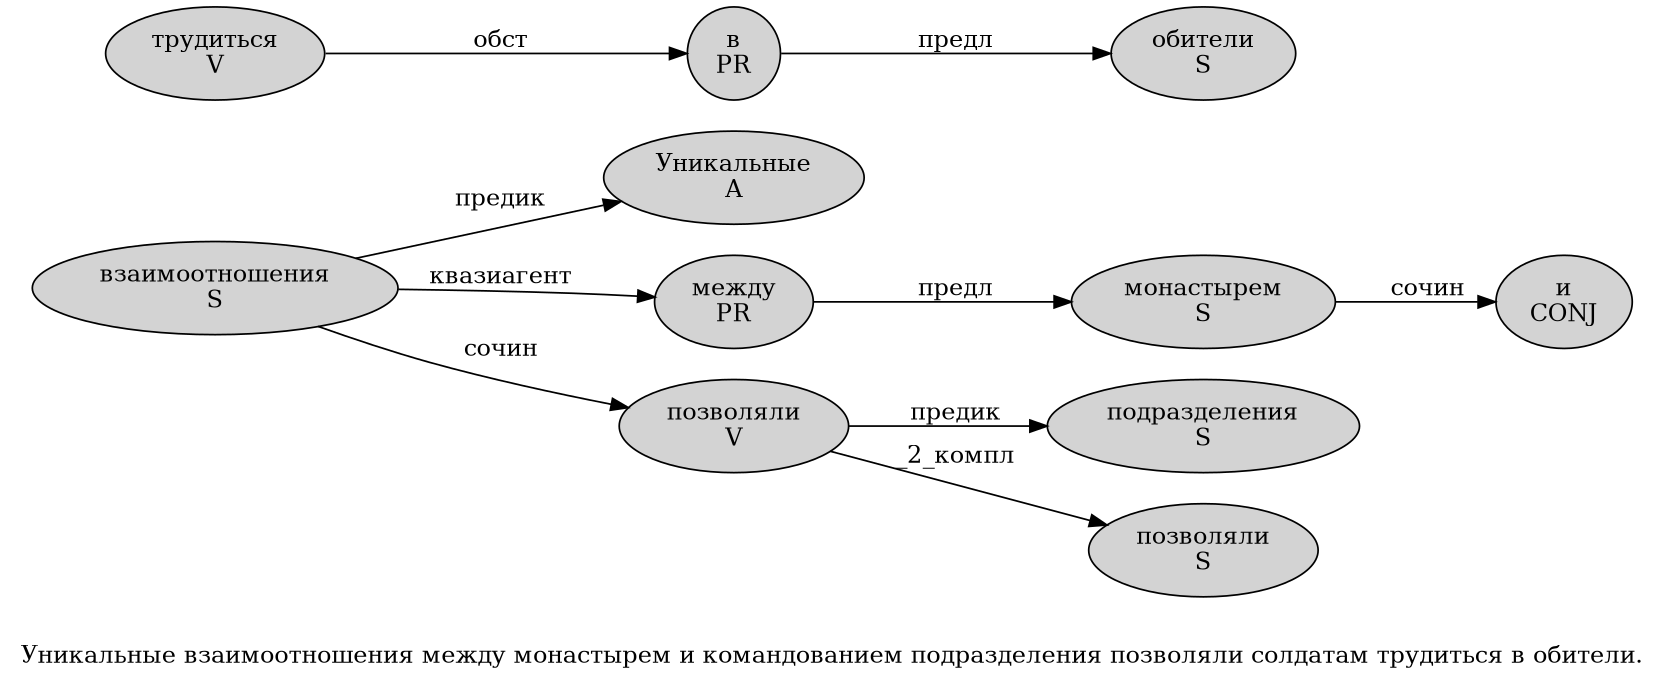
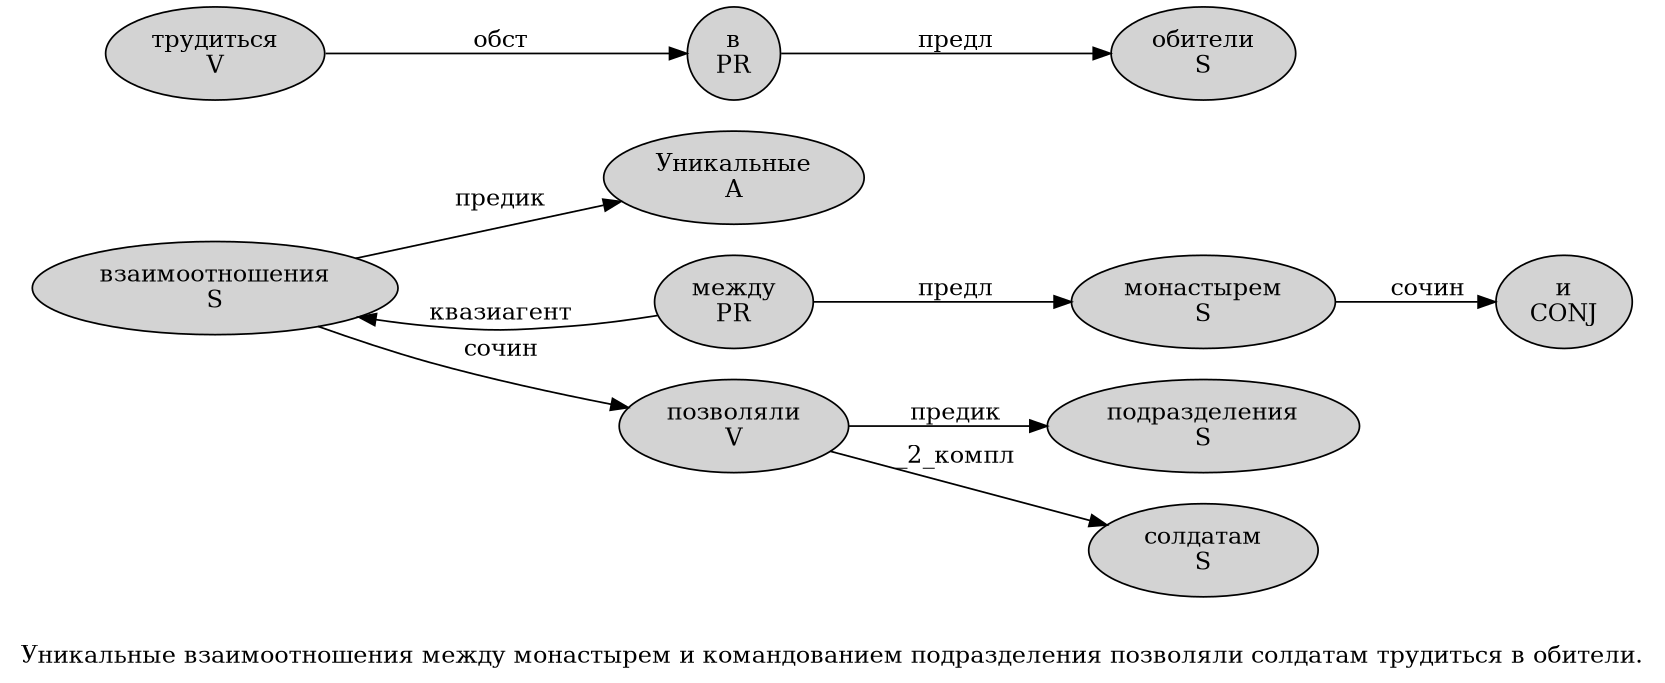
edge "взаимоотношения S" -> "между PR": reversed
node "позволяли S": label "позволяли S" -> "солдатам S"
